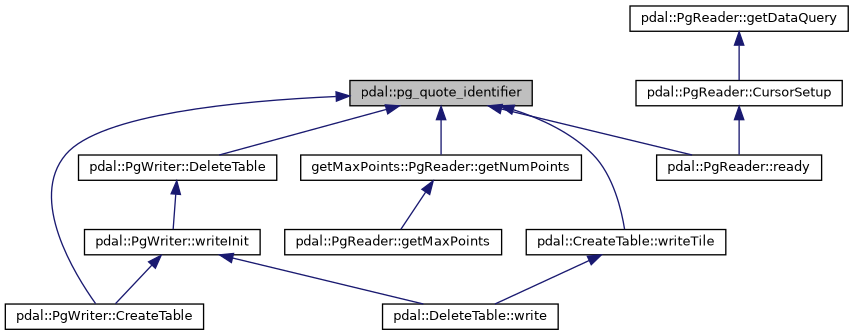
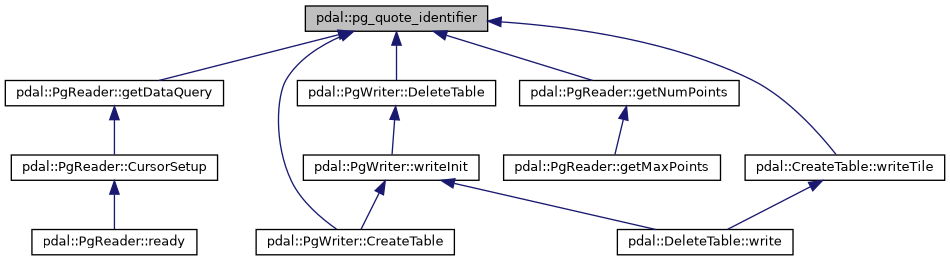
edge "pdal::PgReader::ready" -> "pdal::pg_quote_identifier": now "pdal::PgReader::getDataQuery" -> "pdal::pg_quote_identifier"
node "getMaxPoints::PgReader::getNumPoints": label "getMaxPoints::PgReader::getNumPoints" -> "pdal::PgReader::getNumPoints"
